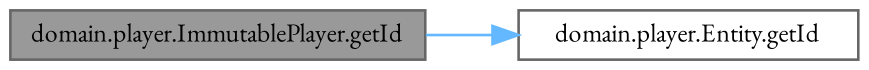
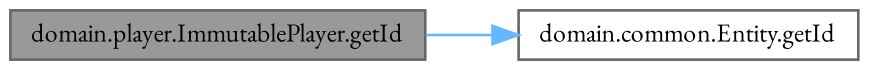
node "domain.player.Entity.getId": label "domain.player.Entity.getId" -> "domain.common.Entity.getId"
